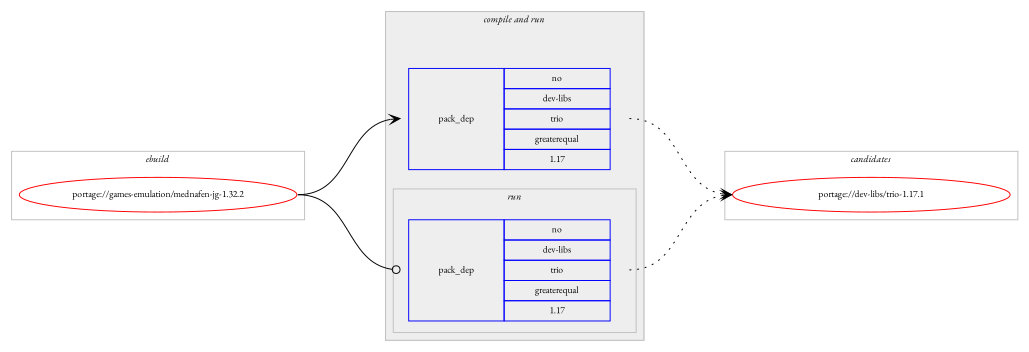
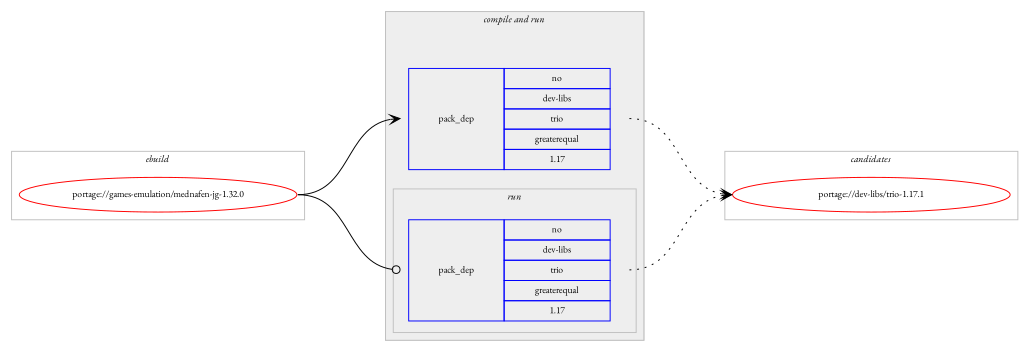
node "portage://games-emulation/mednafen-jg-1.32.2": label "portage://games-emulation/mednafen-jg-1.32.2" -> "portage://games-emulation/mednafen-jg-1.32.0"
